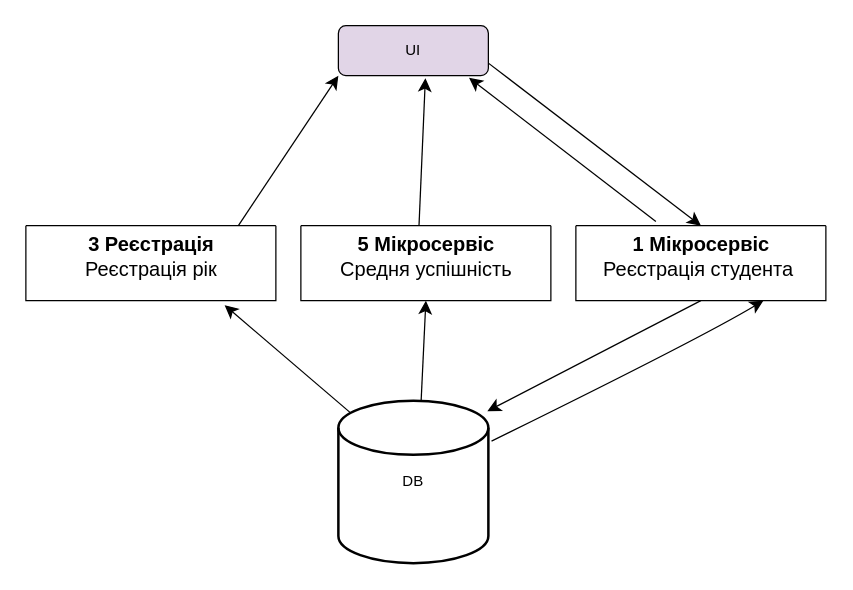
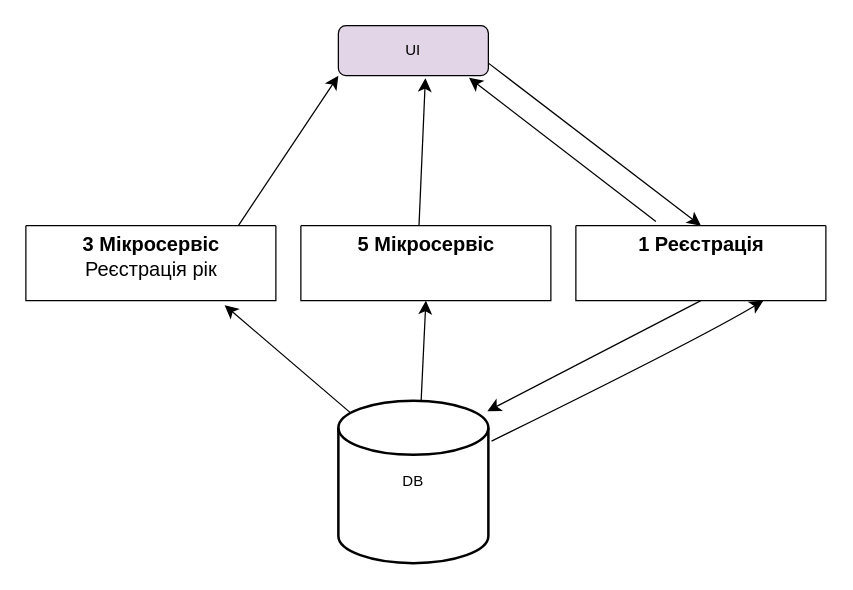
node "3 Реєстрація": label "3 Реєстрація" -> "3 Мікросервіс"
node "1 Мікросервіс": label "1 Мікросервіс" -> "1 Реєстрація"
node "Средня успішність": removed
node "Реєстрація студента": removed
